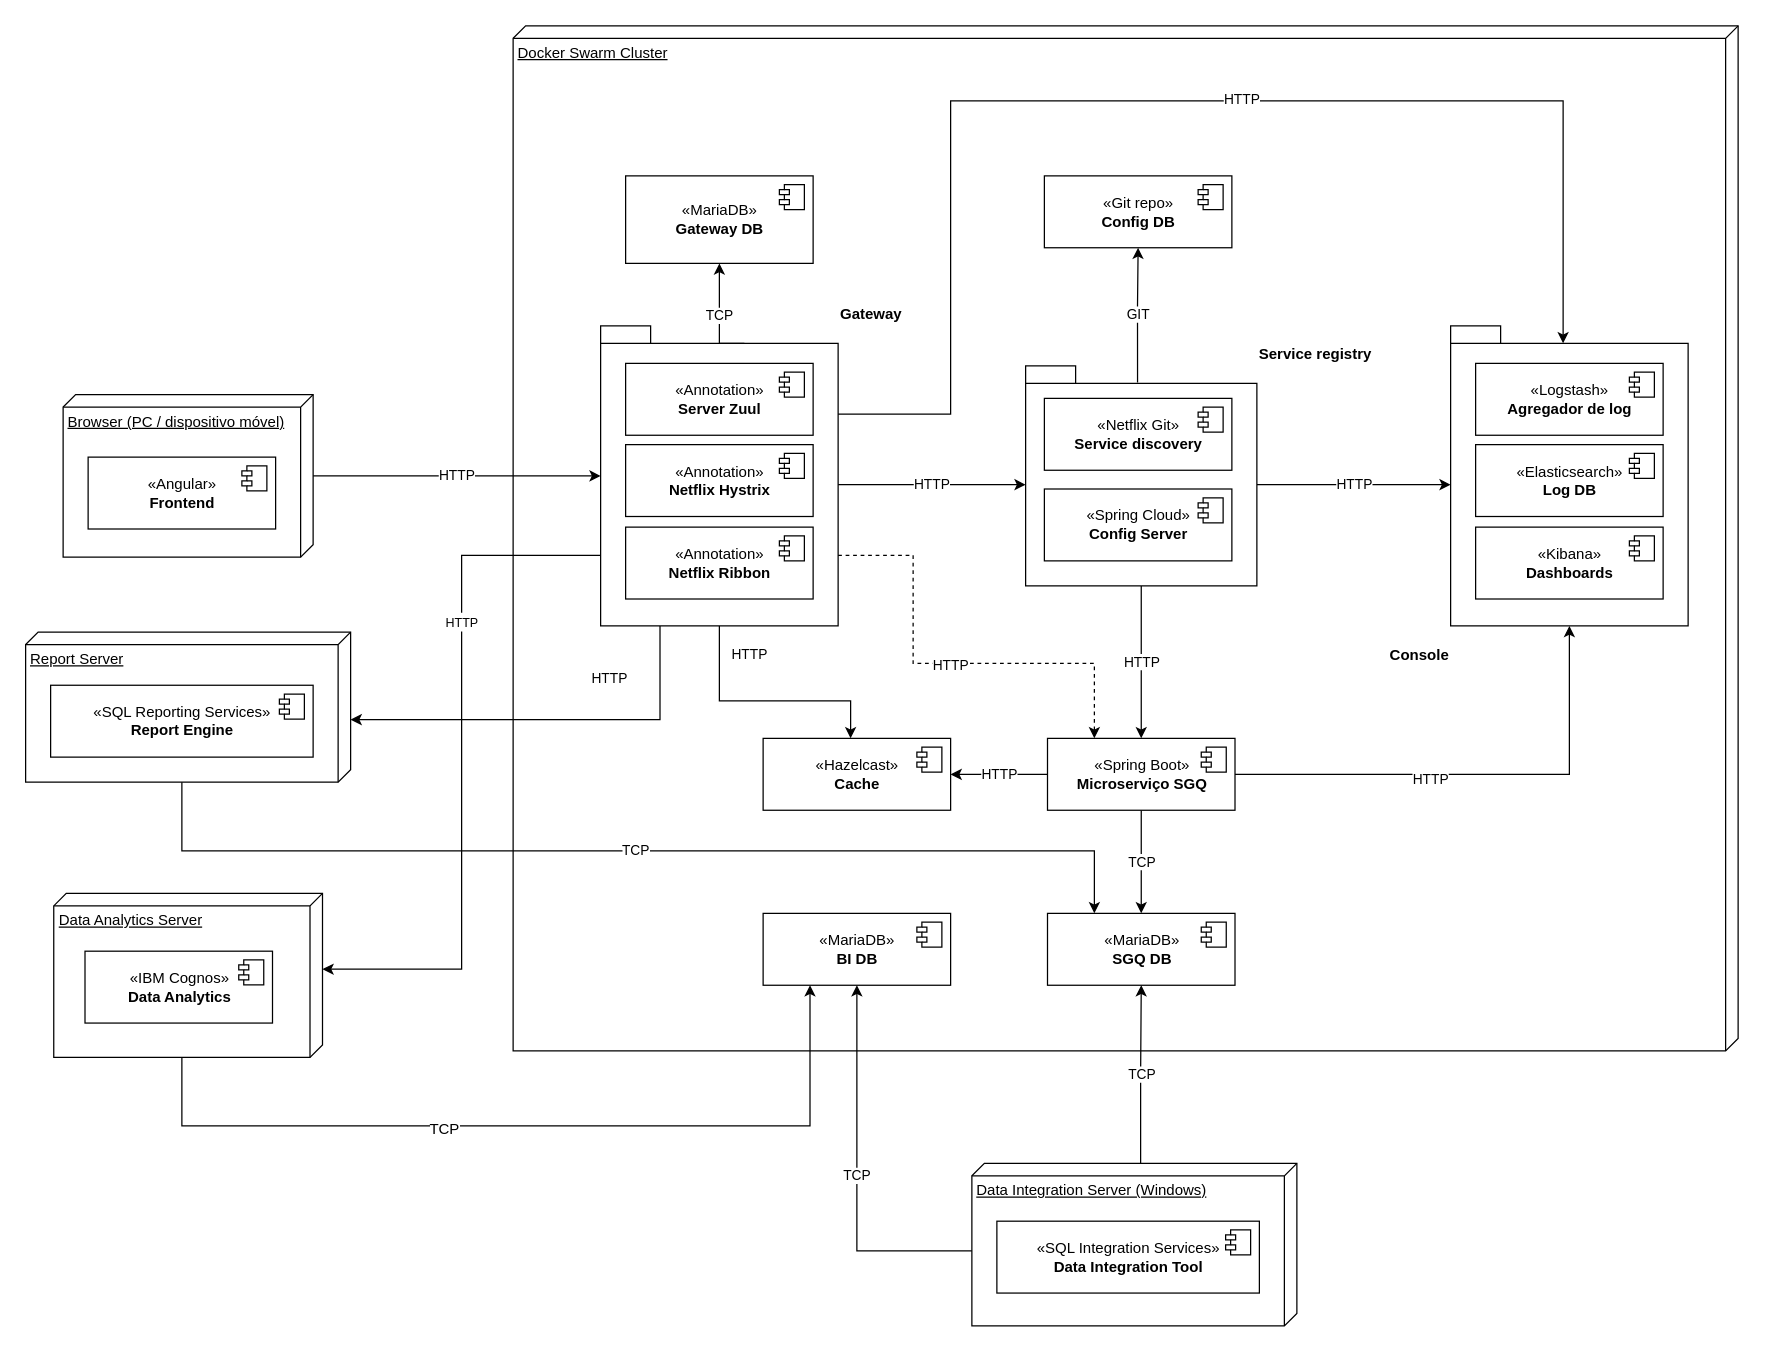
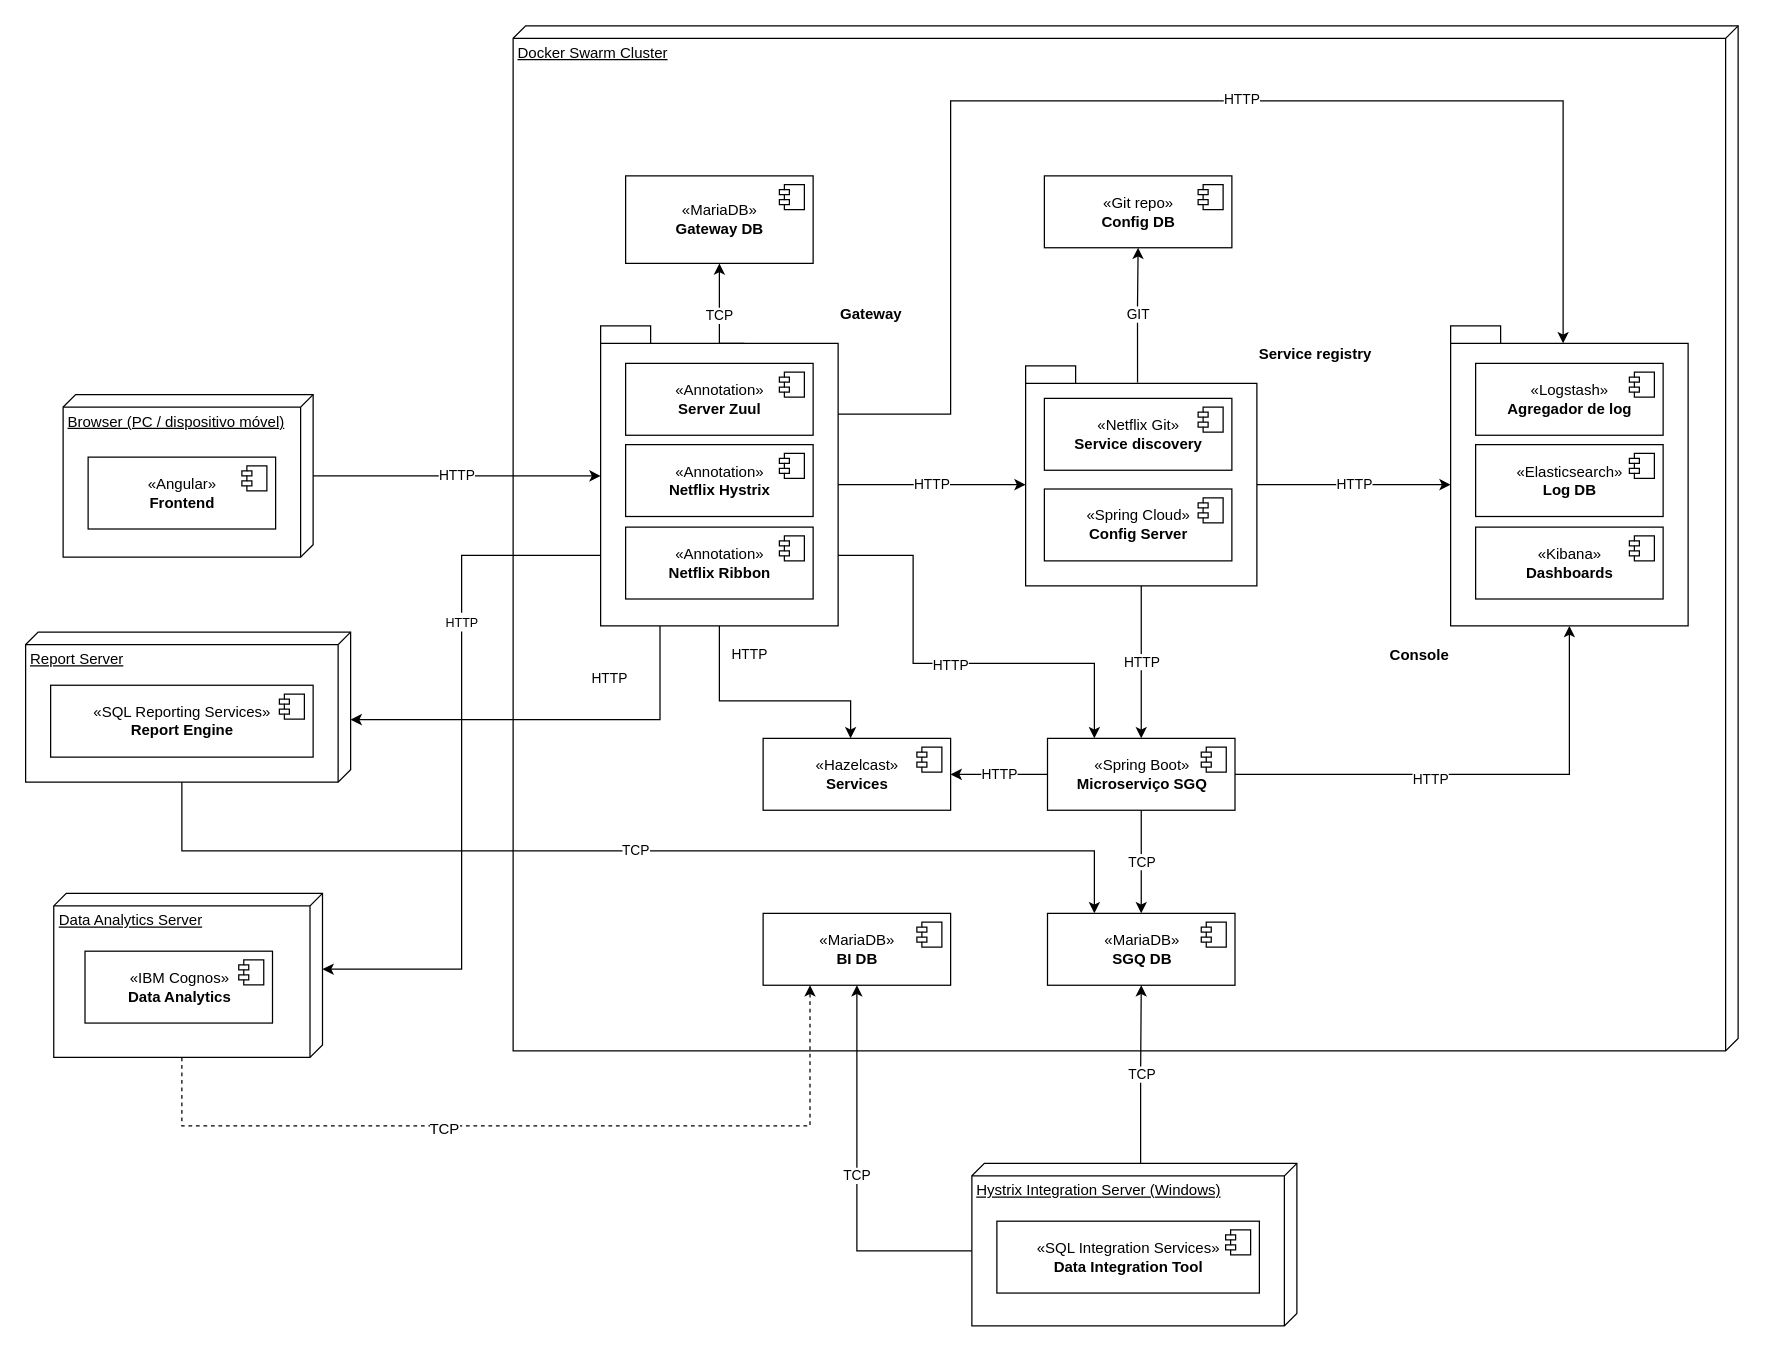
edge "Gateway" -> "«Spring Boot» Microserviço SGQ": style dashed -> solid
node "«Hazelcast» Cache": label "«Hazelcast» Cache" -> "«Hazelcast» Services"
edge "Data Analytics Server" -> "«MariaDB» BI DB": style solid -> dashed
node "Data Integration Server (Windows)": label "Data Integration Server (Windows)" -> "Hystrix Integration Server (Windows)"
